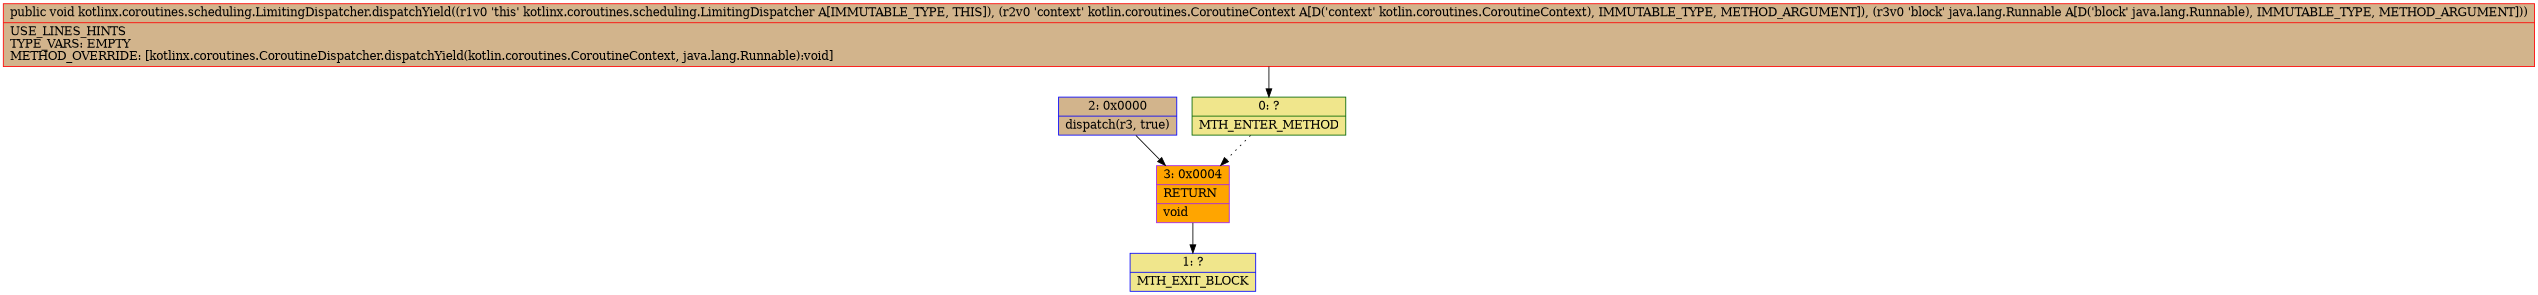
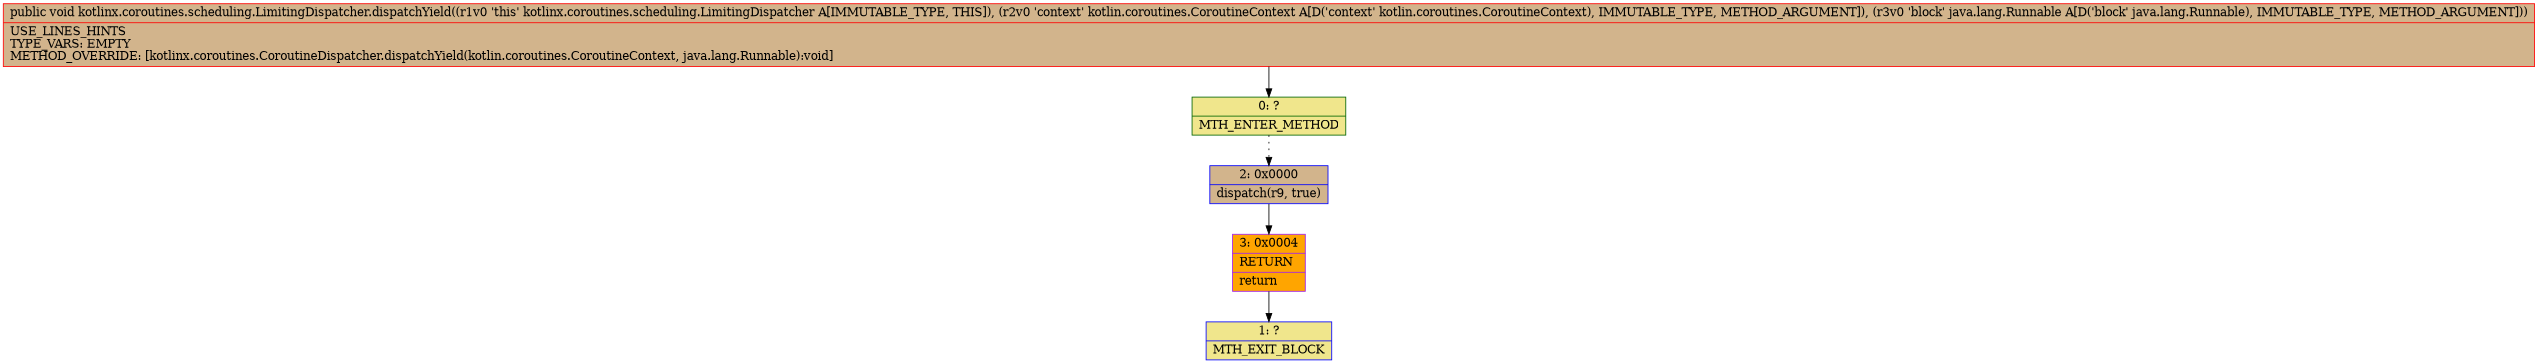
node "2: 0x0000": text "dispatch(r3, true)" -> "dispatch(r9, true)"
edge "0: ?" -> "3: 0x0004": now "0: ?" -> "2: 0x0000"
node "3: 0x0004": text "void" -> "return"
